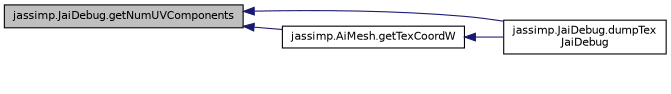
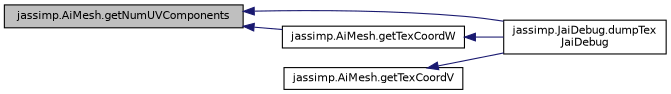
node "jassimp.JaiDebug.getNumUVComponents": label "jassimp.JaiDebug.getNumUVComponents" -> "jassimp.AiMesh.getNumUVComponents"
node "jassimp.AiMesh.getTexCoordV": added
